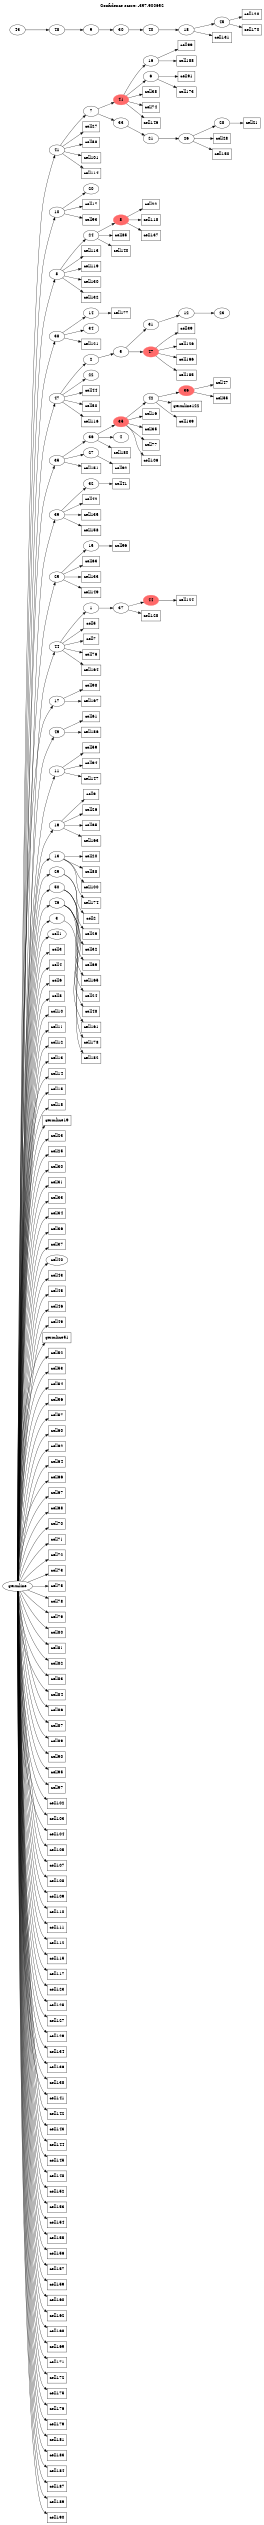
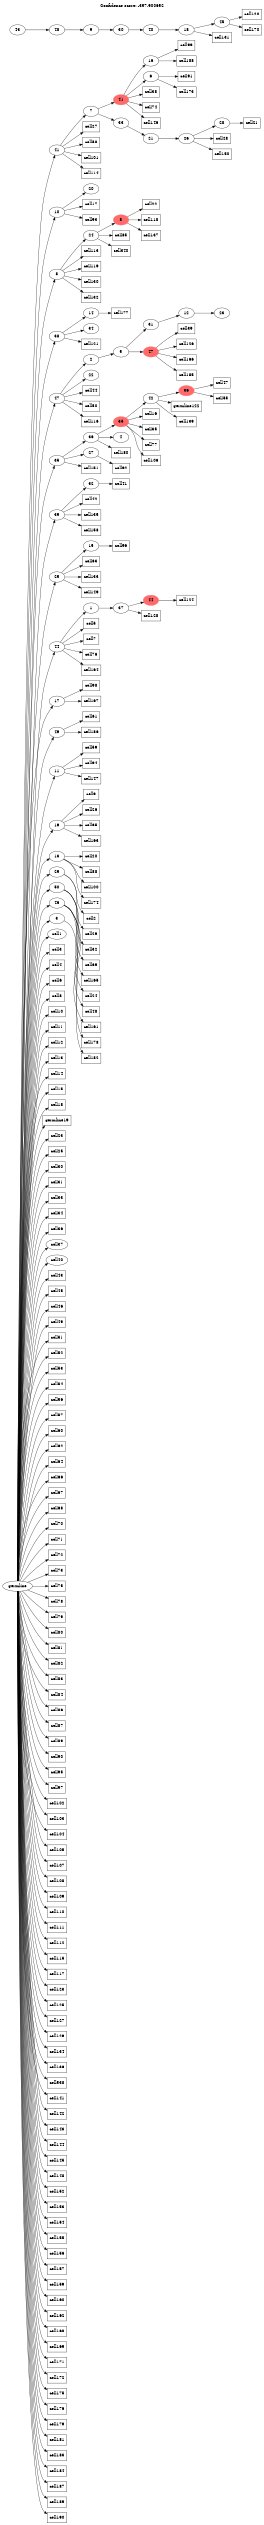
node "cell140": label "cell140" -> "cell340"
node "cell37": shape box -> ellipse
node "germline51": label "germline51" -> "cell51"
node "cell138": label "cell138" -> "cell538"
